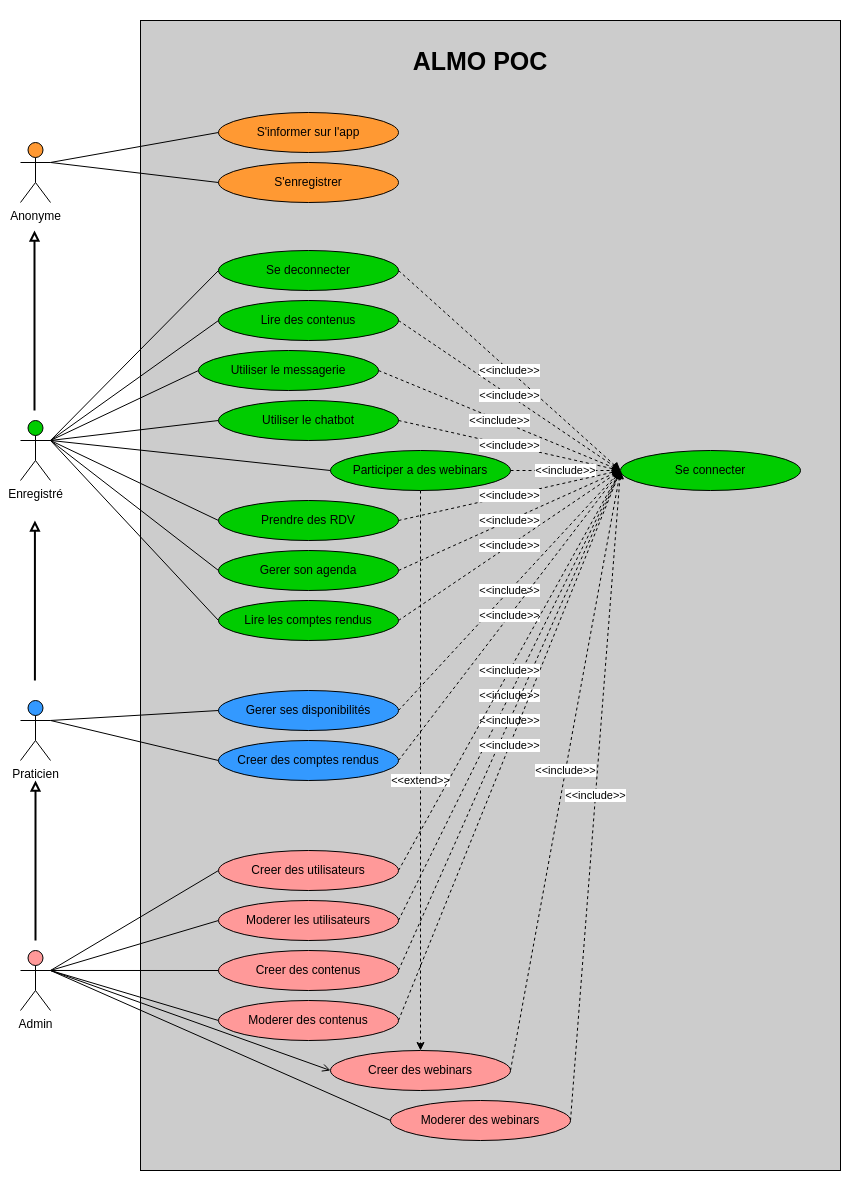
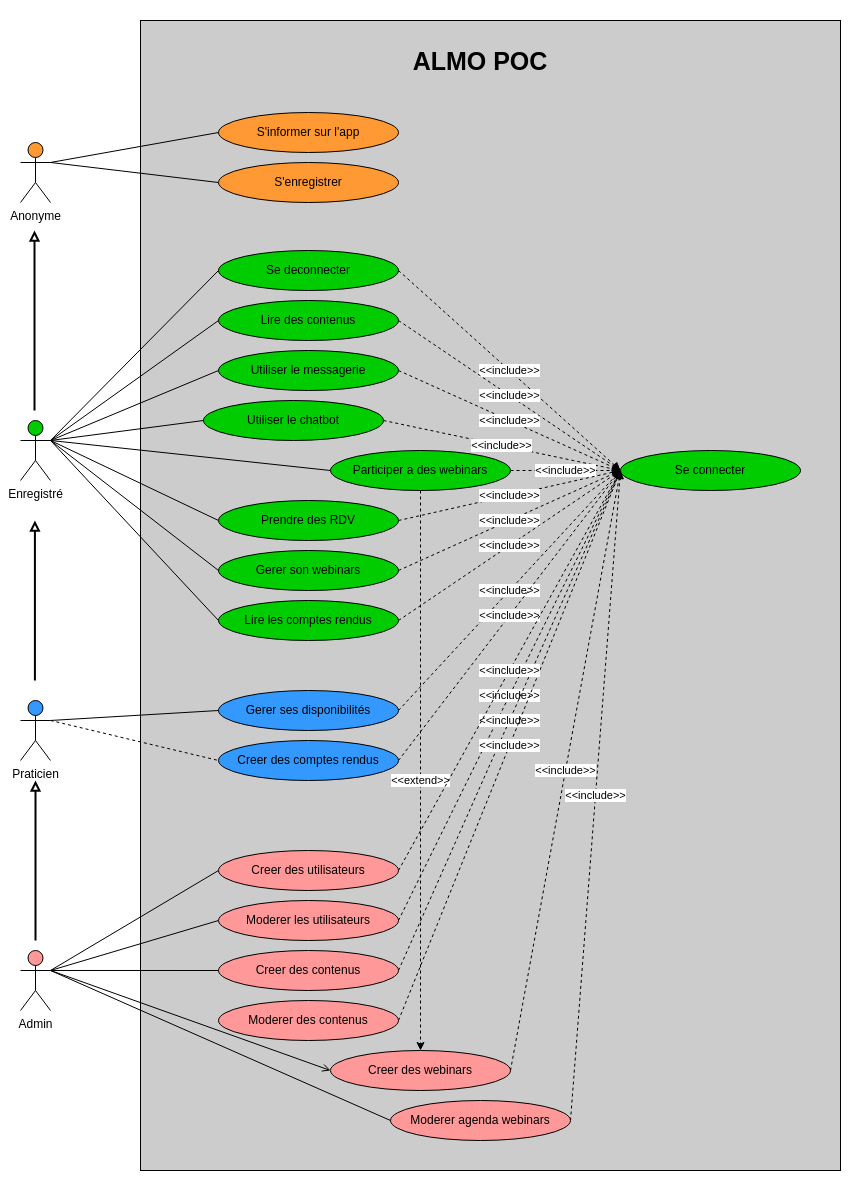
node "Utiliser le messagerie": moved (289, 371) -> (309, 371)
node "Utiliser le chatbot": moved (309, 421) -> (294, 421)
node "Gerer son agenda": label "Gerer son agenda" -> "Gerer son webinars"
edge "Praticien" -- "Creer des comptes rendus": style solid -> dashed
edge "Admin" -- "Moderer des contenus": removed
node "Moderer des webinars": label "Moderer des webinars" -> "Moderer agenda webinars"
